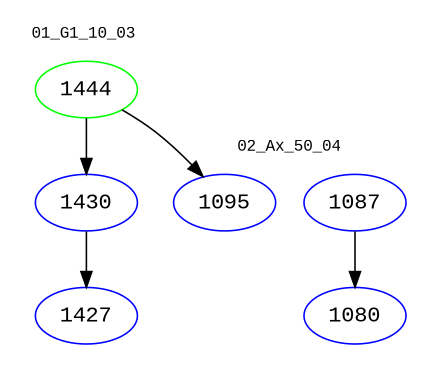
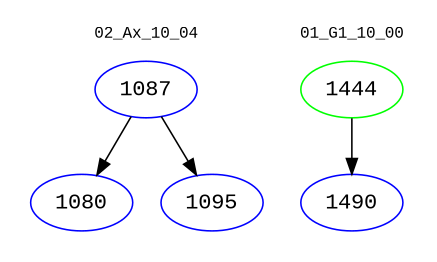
cluster "01_G1_10_03": label "01_G1_10_03" -> "01_G1_10_00"
edge "1444" -> "1095": now "1087" -> "1095"
cluster "02_Ax_50_04": label "02_Ax_50_04" -> "02_Ax_10_04"
node "1430": label "1430" -> "1490"
node "1427": removed
